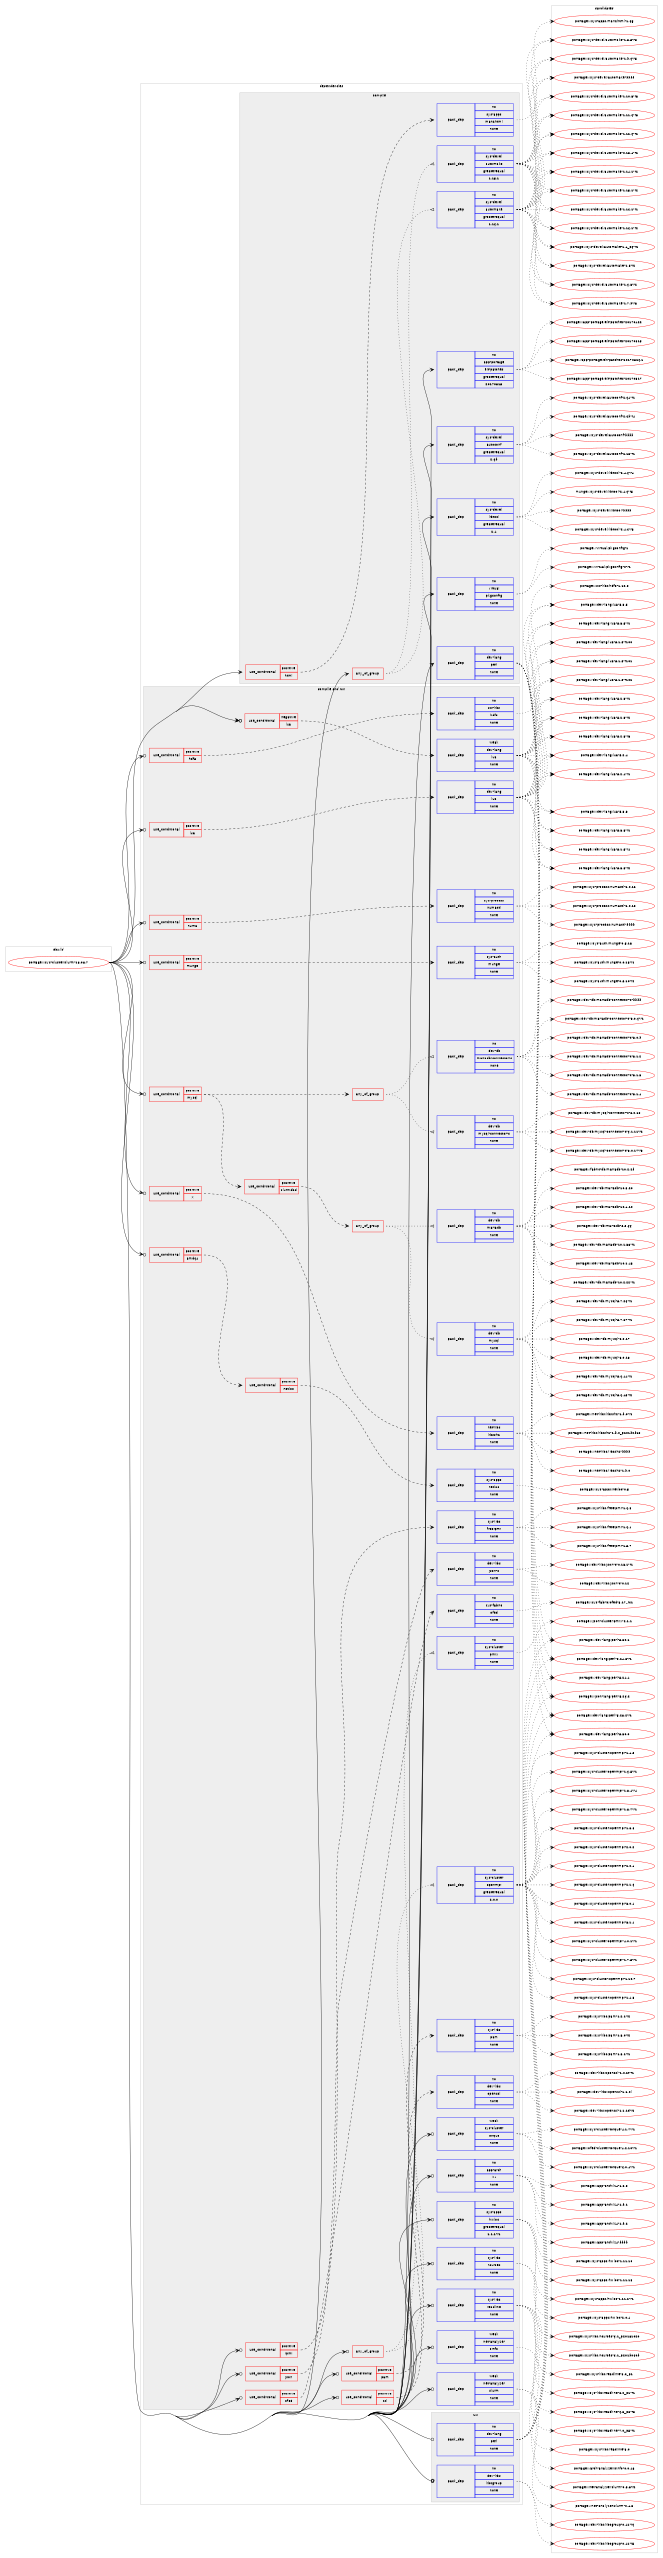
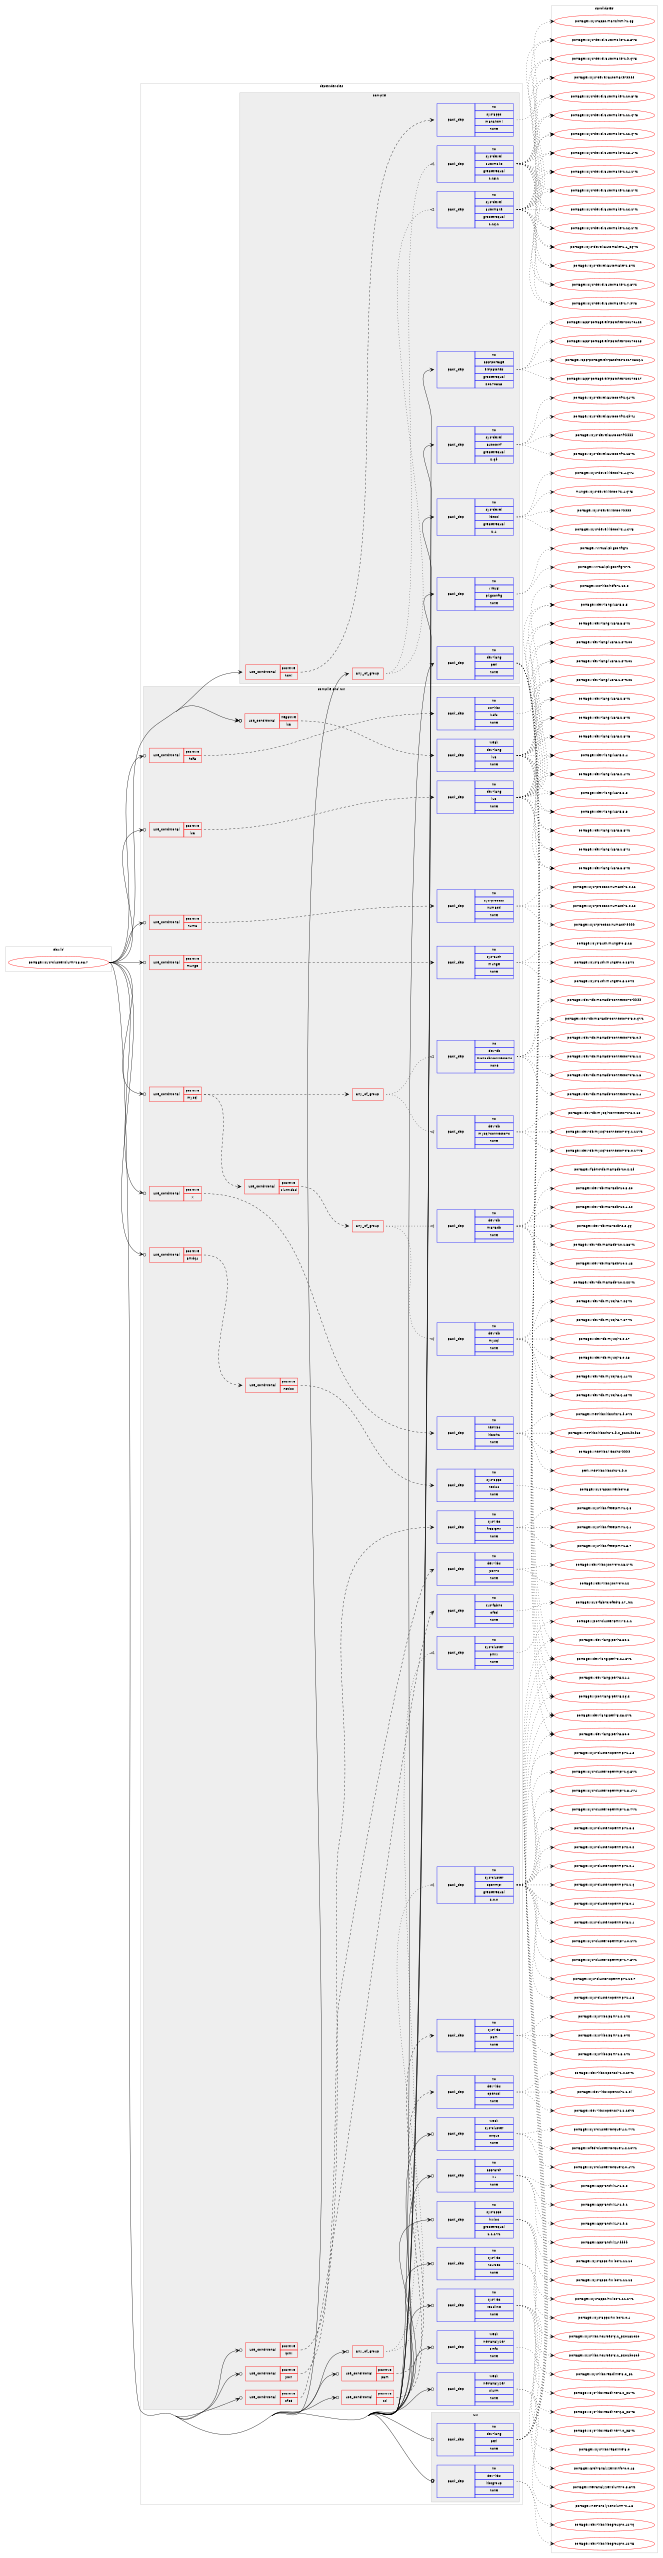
node "portage://dev-lang/lua-5.2.3": added
node "portage://net-libs/libssh2-1.9.0": label "portage://net-libs/libssh2-1.9.0" -> "perl://net-libs/libssh2-1.9.0"
